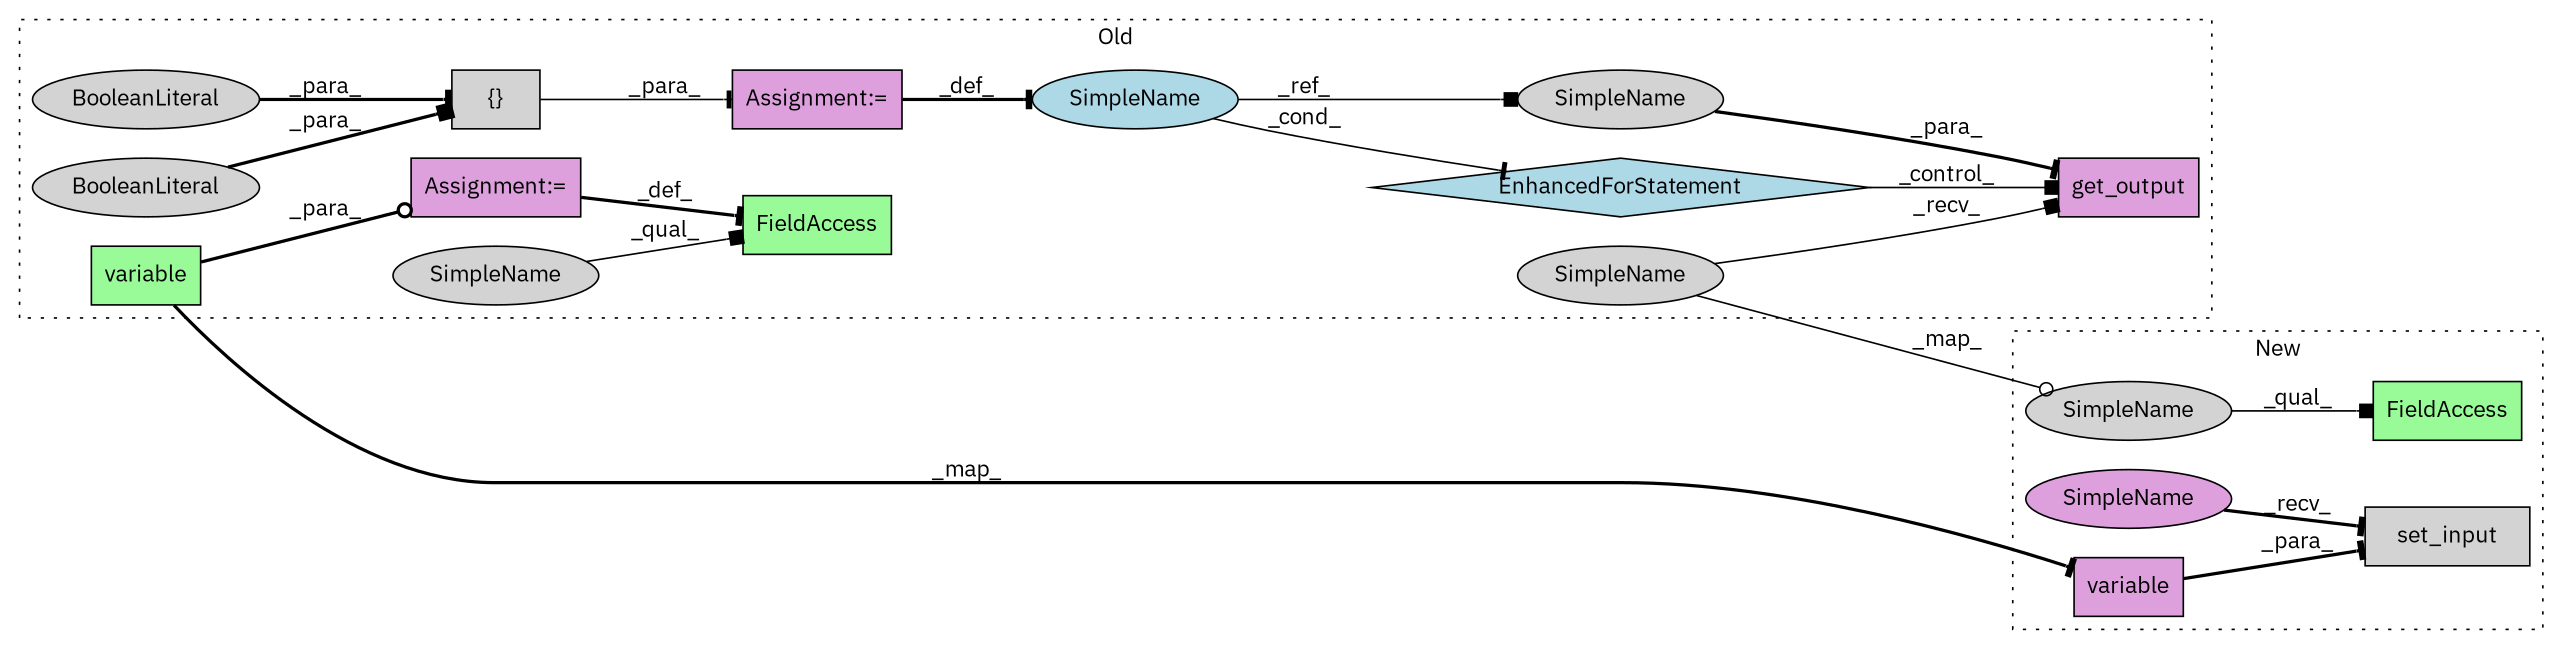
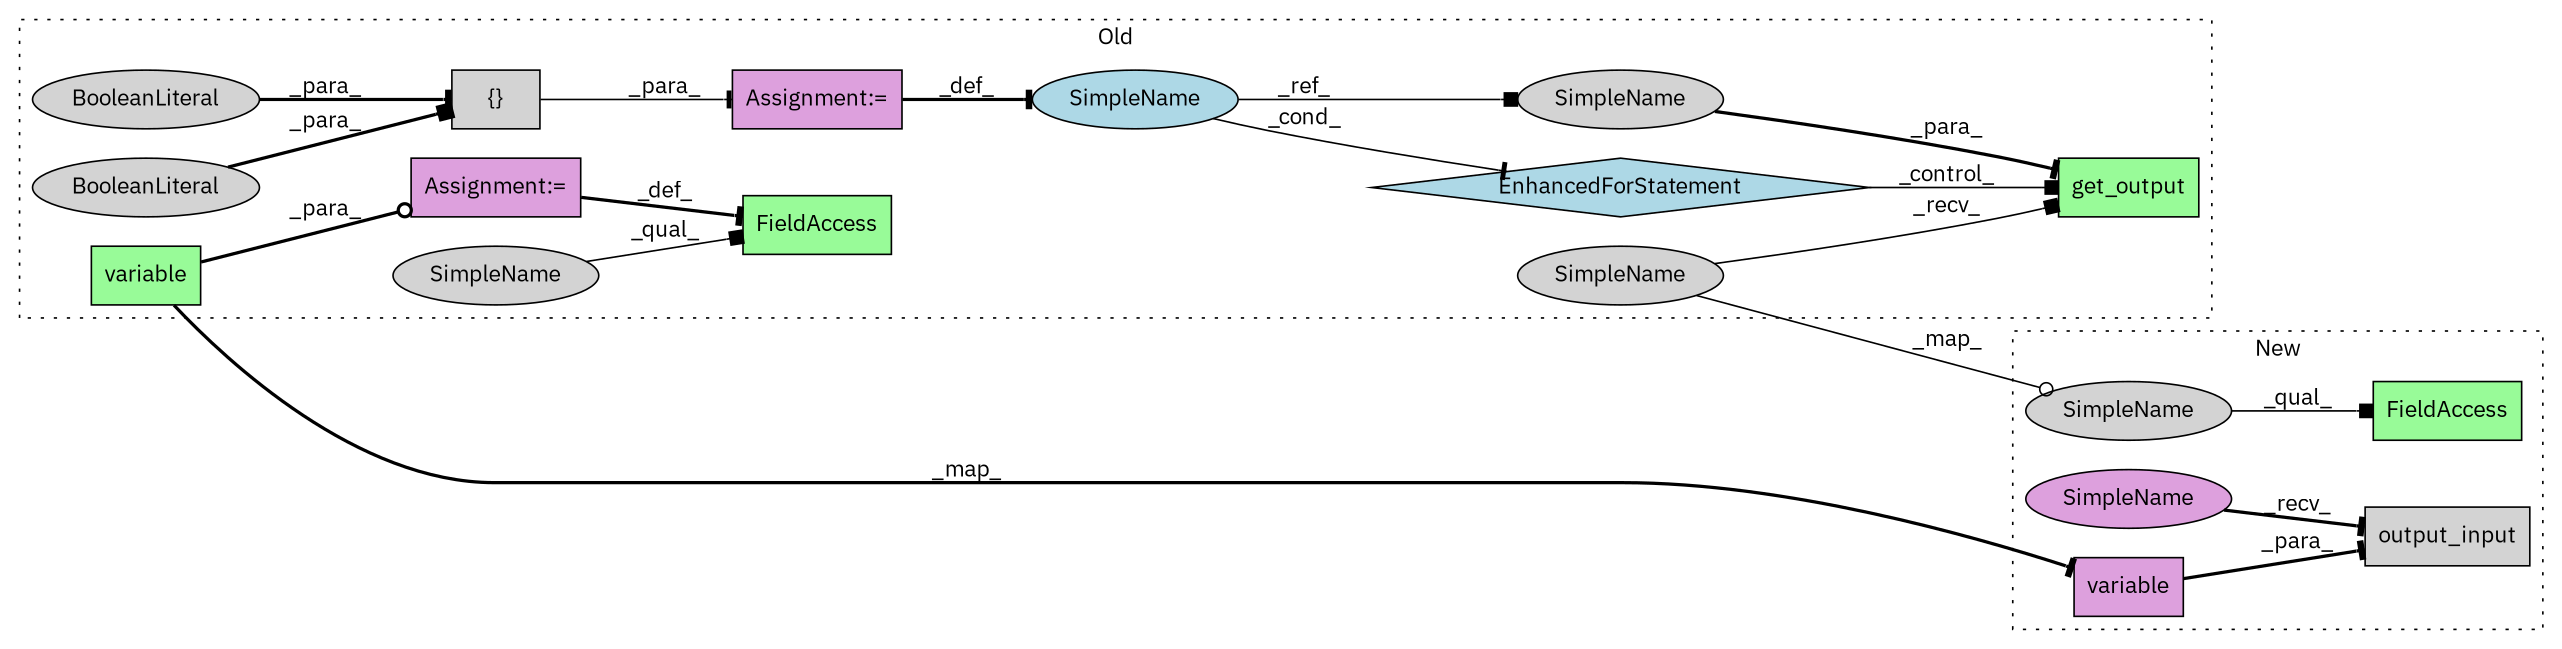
node "get_output": fillcolor plum -> palegreen
node "set_input": label "set_input" -> "output_input"
